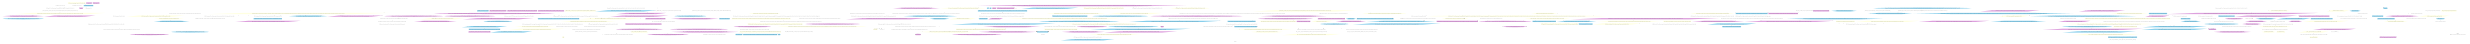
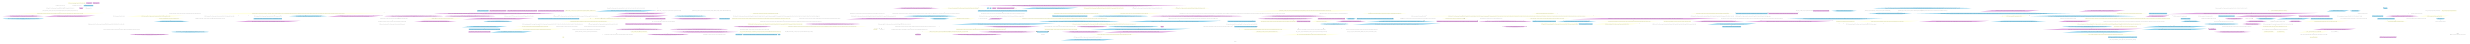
node "{_ZNSt6vectorIiSaIiEEC2Ev|{<s0>83|<s1>84}}": fillcolor lightyellow -> skyblue
node "_ZSt20__throw_length_errorPKc": fillcolor skyblue -> white
